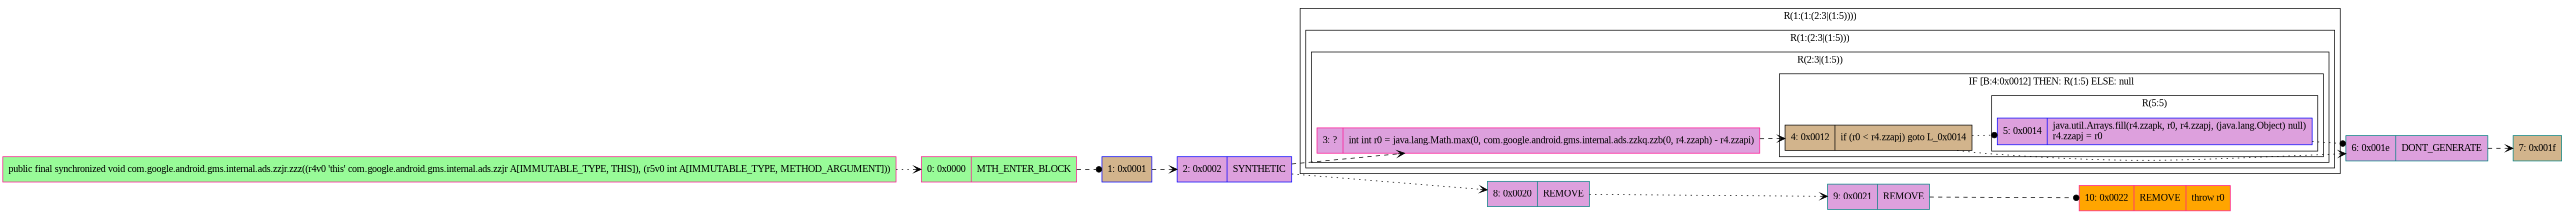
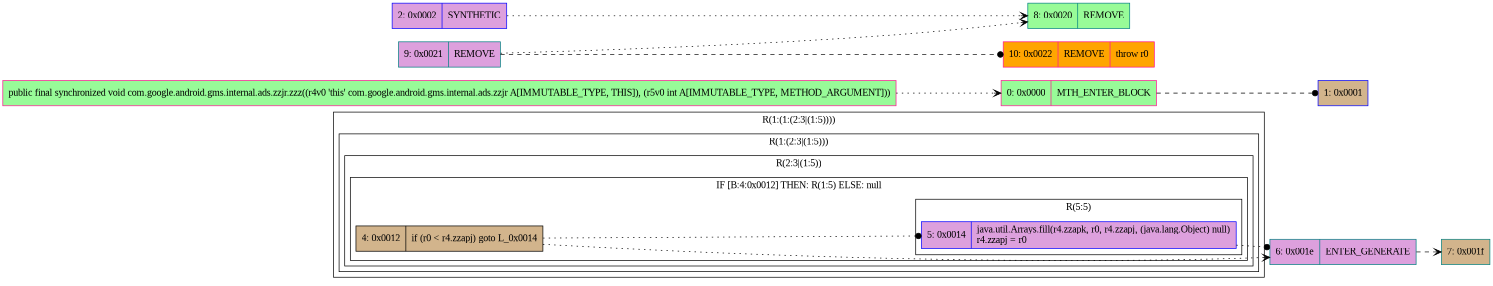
node "3: ?": removed
node "6: 0x001e": text "DONT_GENERATE" -> "ENTER_GENERATE"
edge "1: 0x0001" -> "2: 0x0002": removed
node "8: 0x0020": fillcolor plum -> palegreen
edge "8: 0x0020" -> "9: 0x0021": reversed
